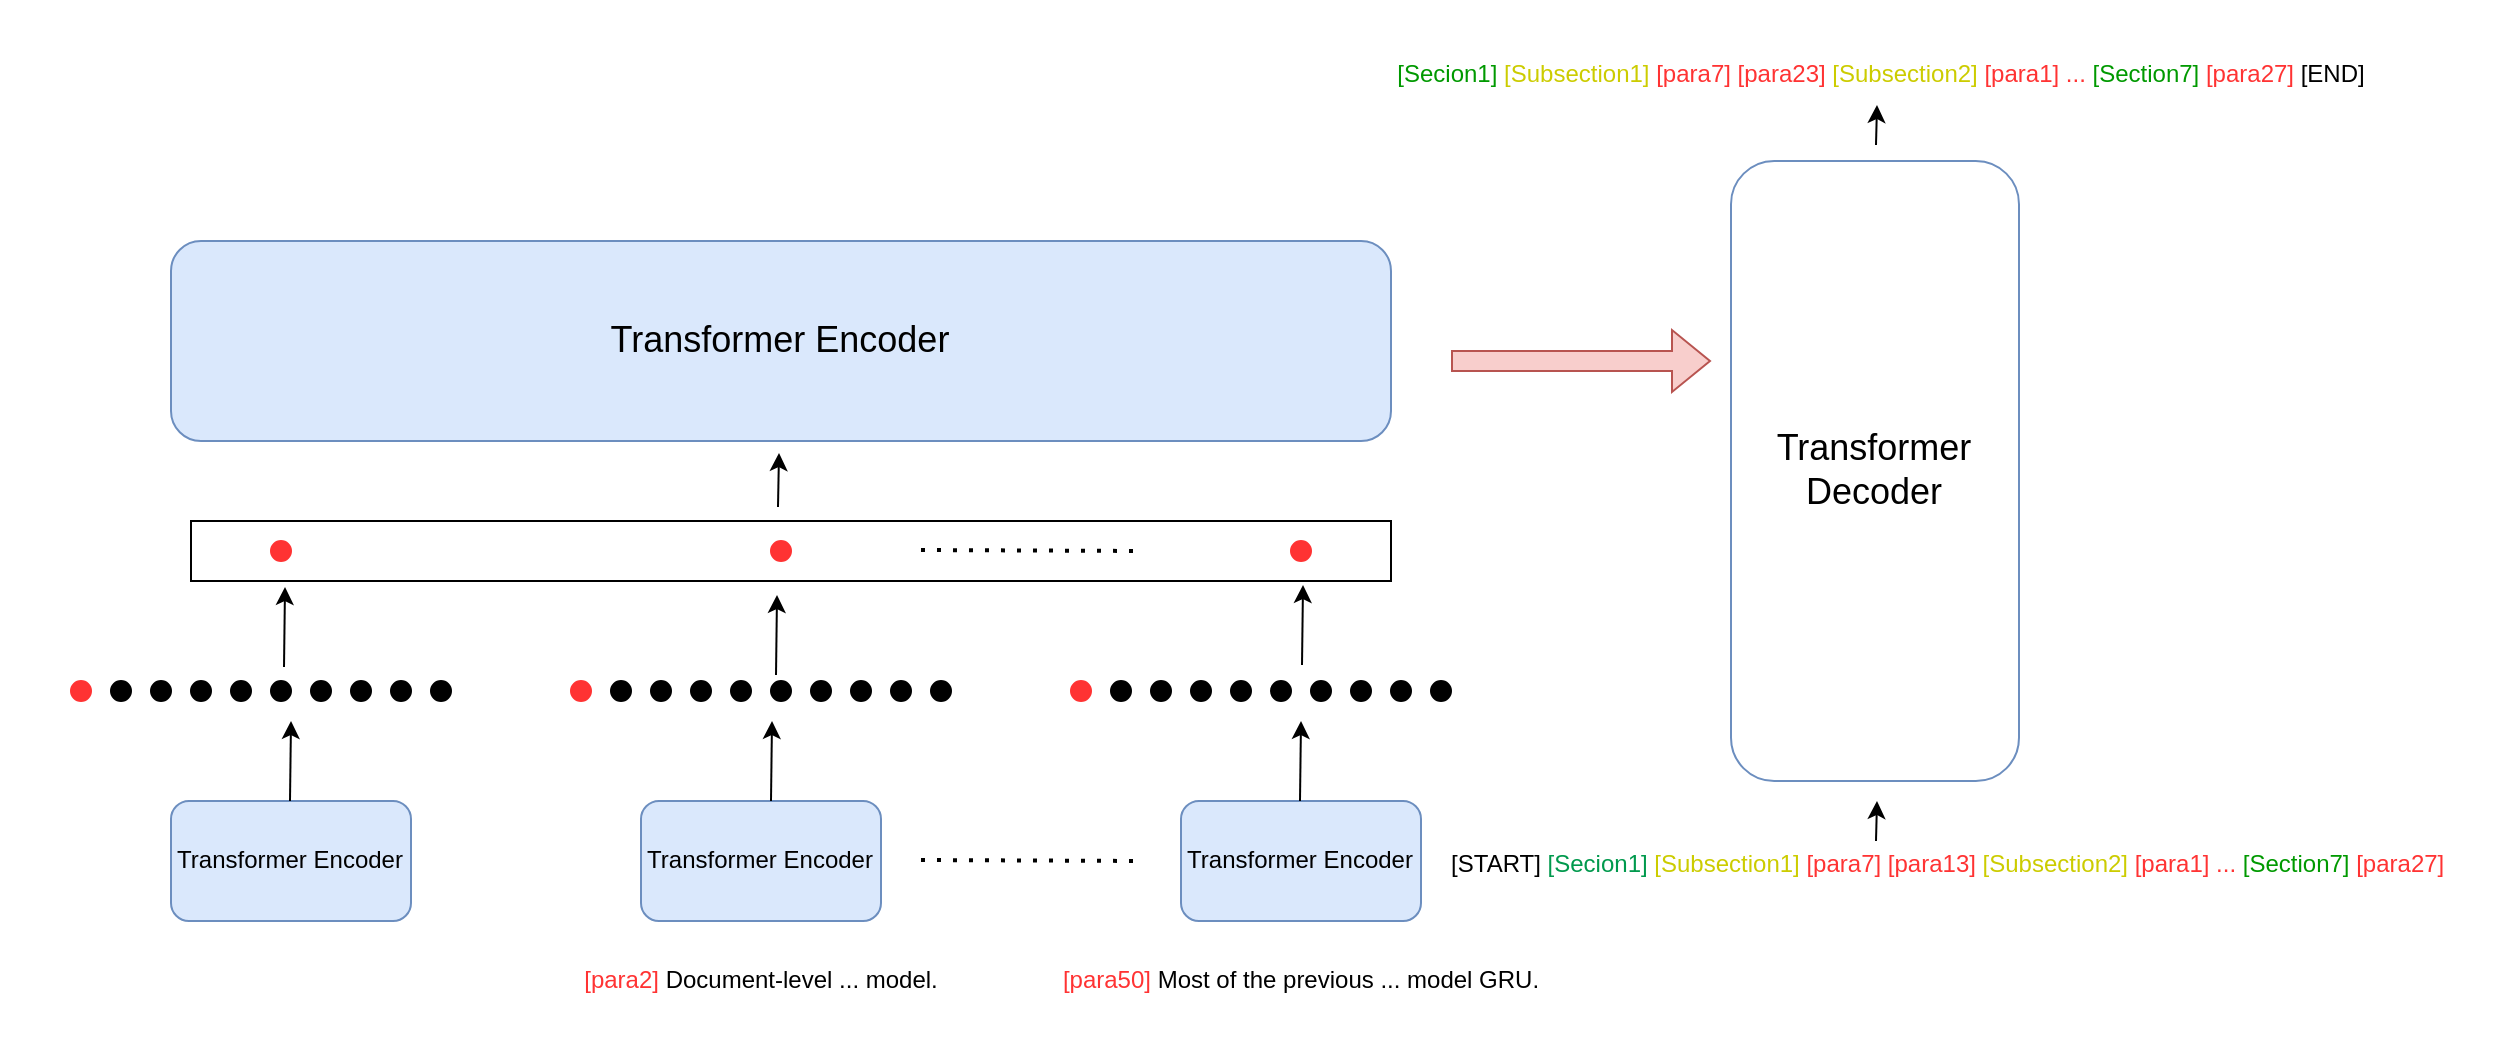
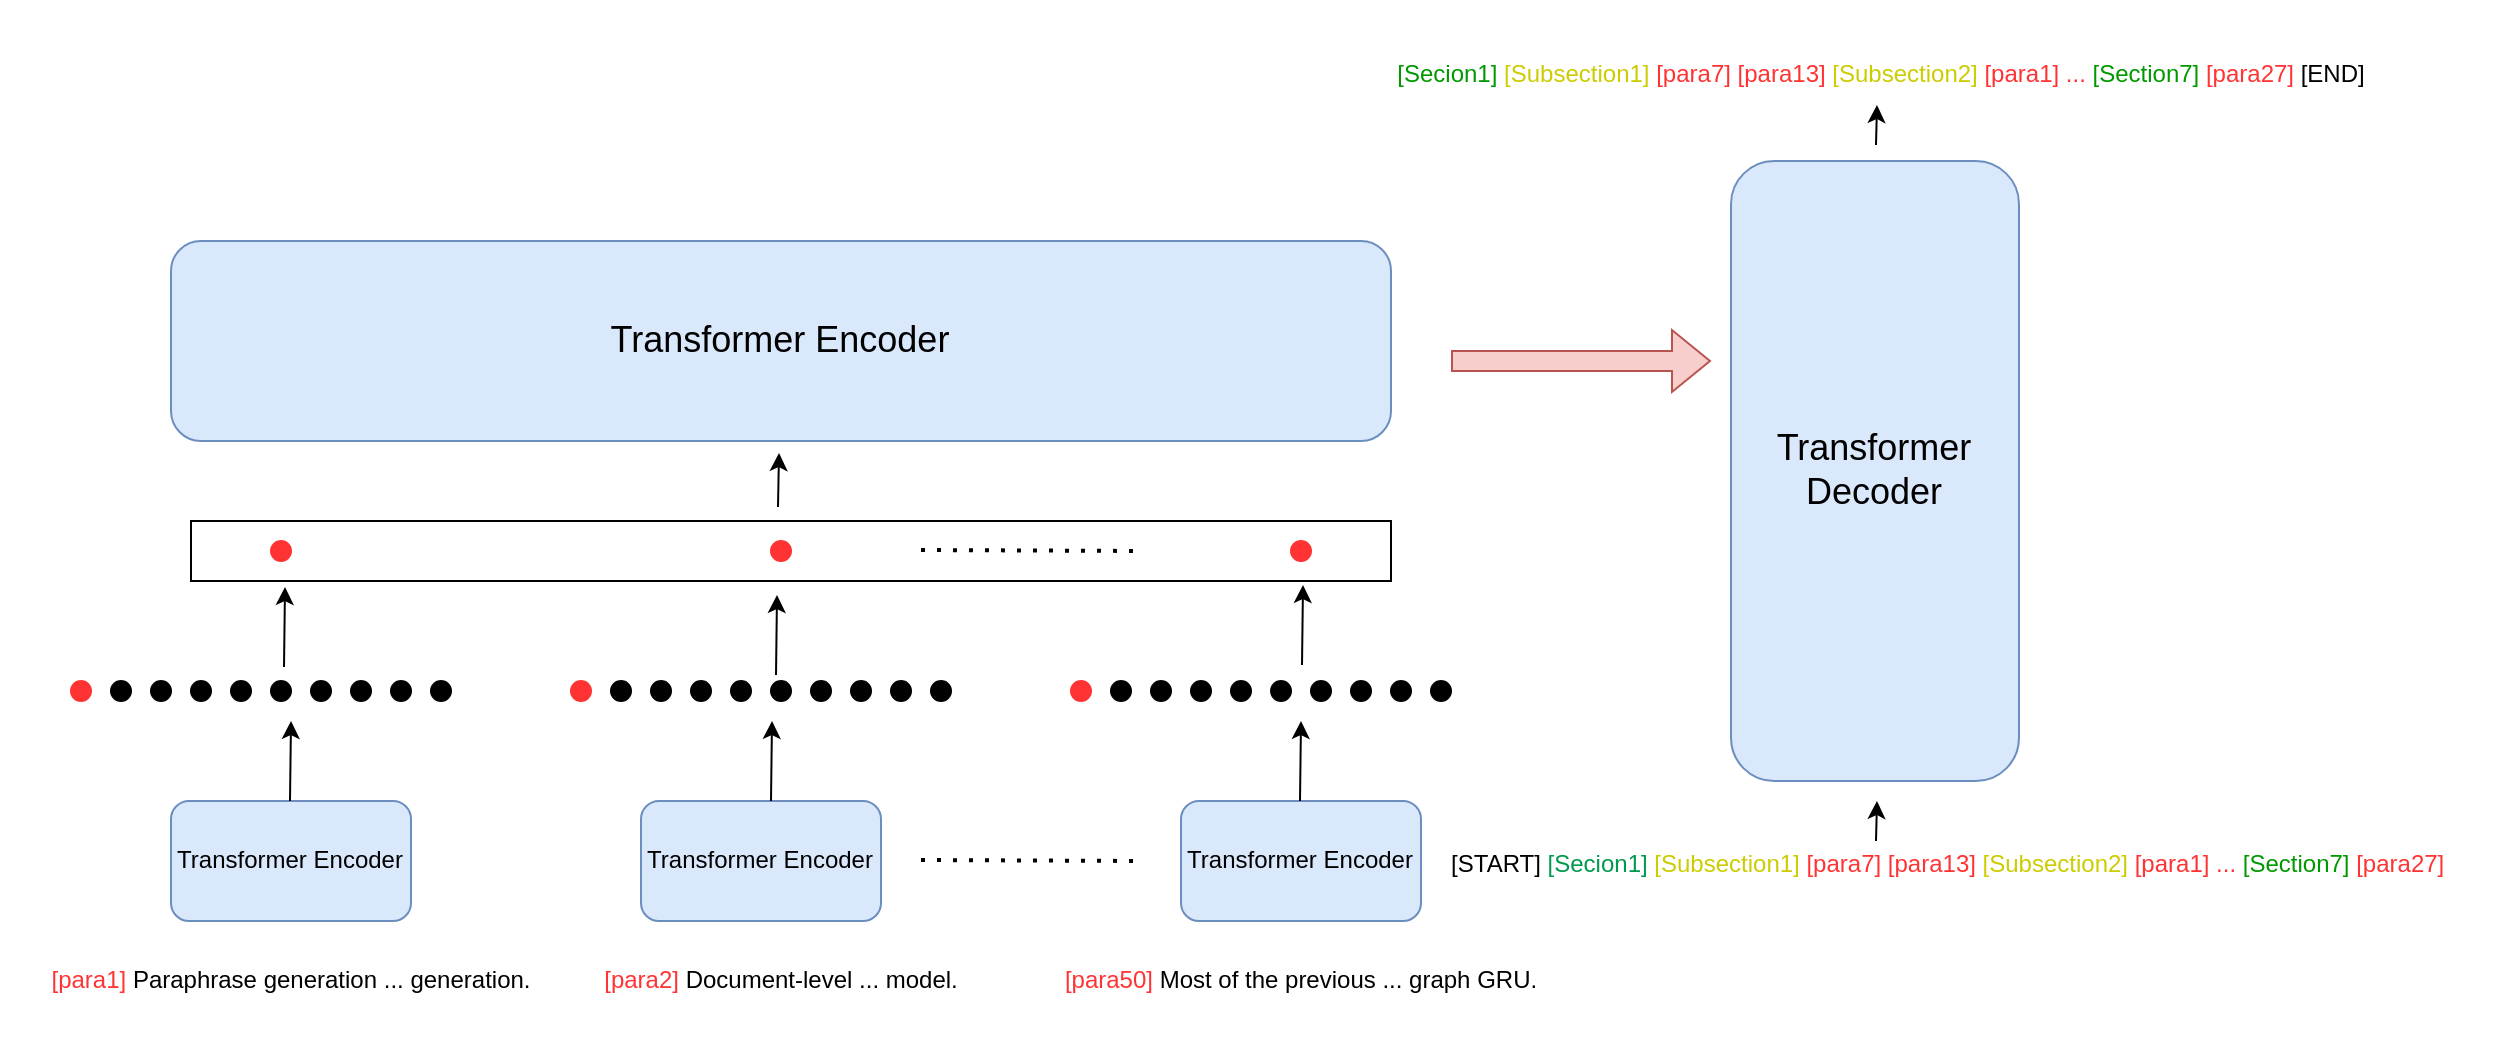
node "[Secion1] [Subsection1] [para7] [para23] [Subsection2] [para1] ... [Section7] [para27] [END]": label "[Secion1] [Subsection1] [para7] [para23] [Subsection2] [para1] ... [Section7] [para27] [END]" -> "[Secion1] [Subsection1] [para7] [para13] [Subsection2] [para1] ... [Section7] [para27] [END]"
node "Transformer Decoder": fillcolor #ffffff -> #dae8fc
node "[para1] Paraphrase generation ... generation.": added
node "[para2] Document-level ... model.": moved (761, 981) -> (781, 981)
node "[para50] Most of the previous ... model GRU.": label "[para50] Most of the previous ... model GRU." -> "[para50] Most of the previous ... graph GRU."
